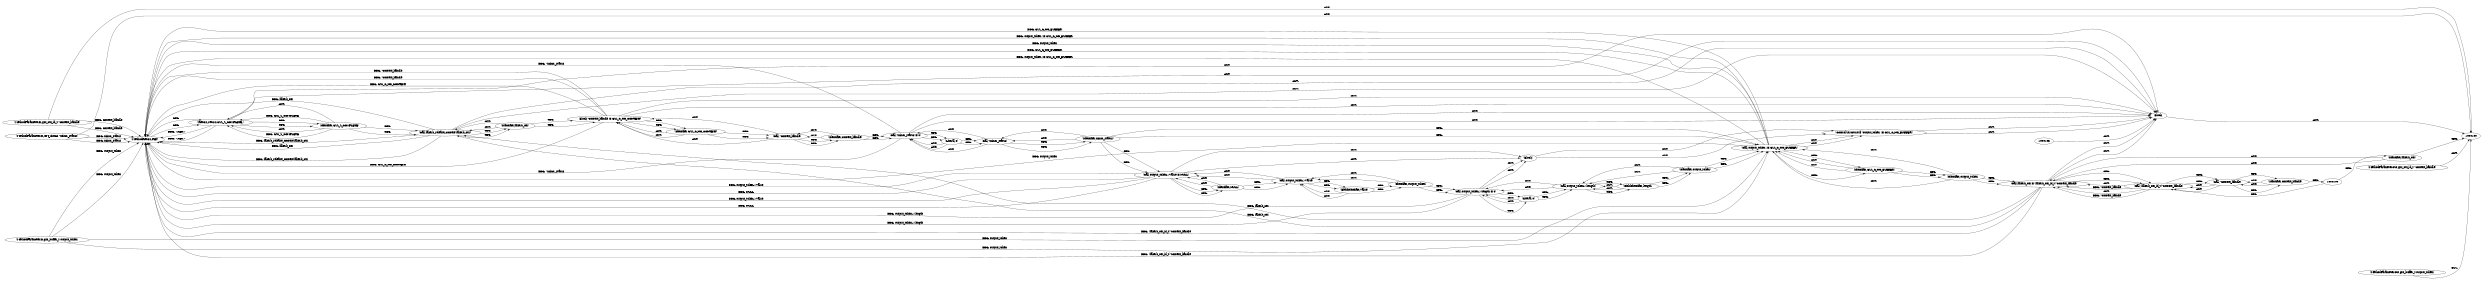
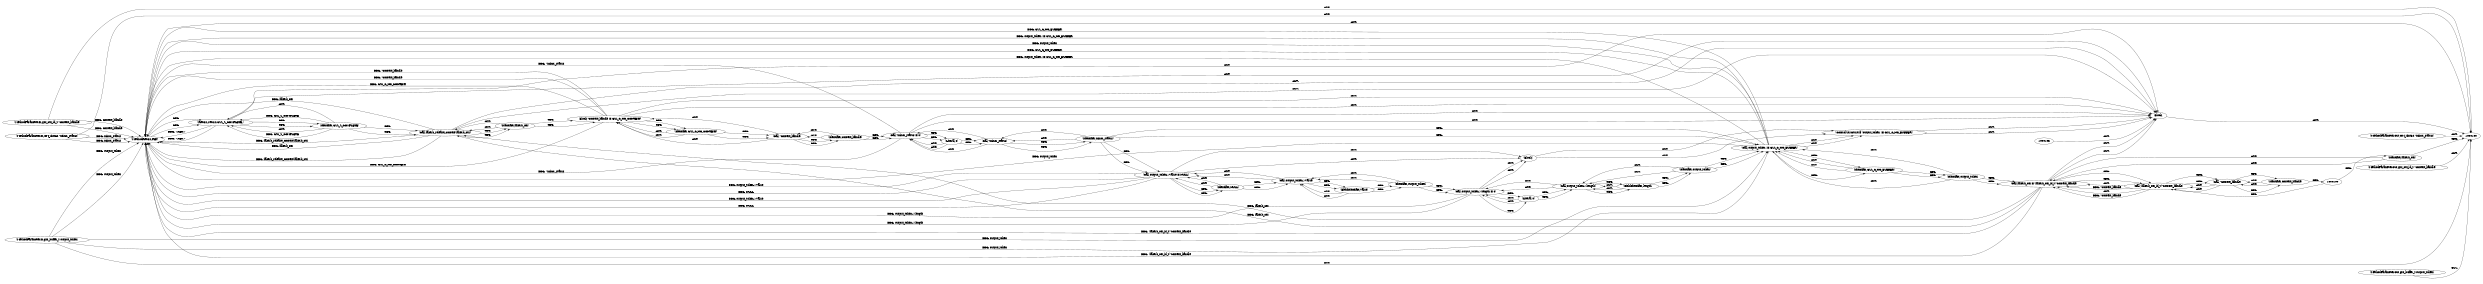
edge "(MethodReturn,RET)" -> "1000100": added, label "AST:"
node "(MethodParameterOut,OM_uint32 *minor_status)": added
edge "(MethodParameterIn,gss_buffer_t output_token)" -> "1000100": added, label "AST:"
